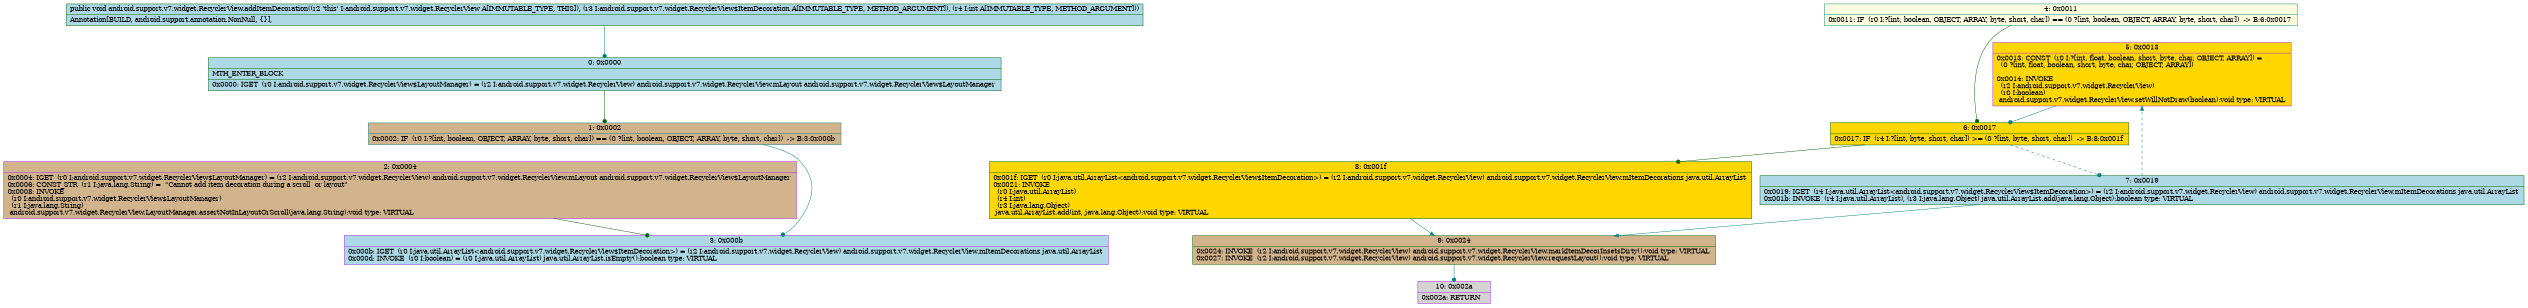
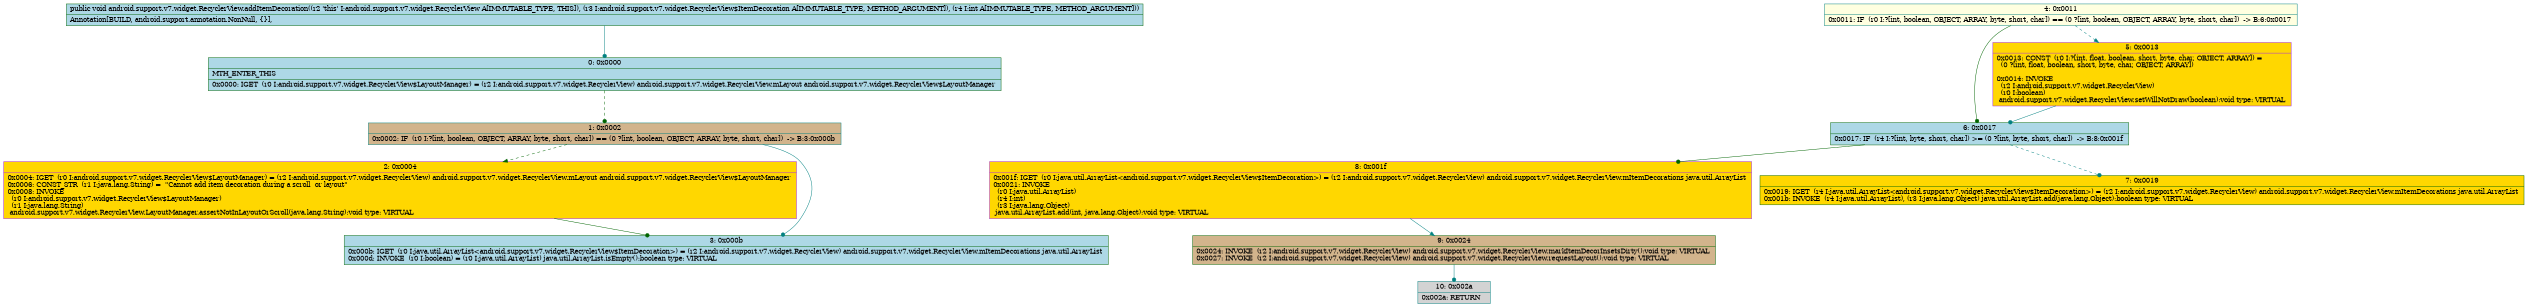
node "0: 0x0000": text "MTH_ENTER_BLOCK" -> "MTH_ENTER_THIS"
edge "0: 0x0000" -> "1: 0x0002": style solid -> dashed
node "6: 0x0017": fillcolor gold -> lightblue
edge "7: 0x0019" -> "5: 0x0013": now "4: 0x0011" -> "5: 0x0013"
edge "1: 0x0002" -> "2: 0x0004": added
node "2: 0x0004": fillcolor tan -> gold
node "8: 0x001f": color darkgreen -> purple
node "7: 0x0019": fillcolor lightblue -> gold
edge "7: 0x0019" -> "9: 0x0024": removed
node "3: 0x000b": color purple -> darkgreen
node "10: 0x002a": color purple -> teal
